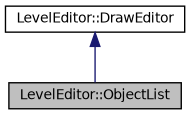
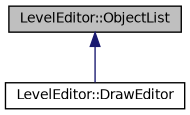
edge "LevelEditor::ObjectList" -> "LevelEditor::DrawEditor": reversed
